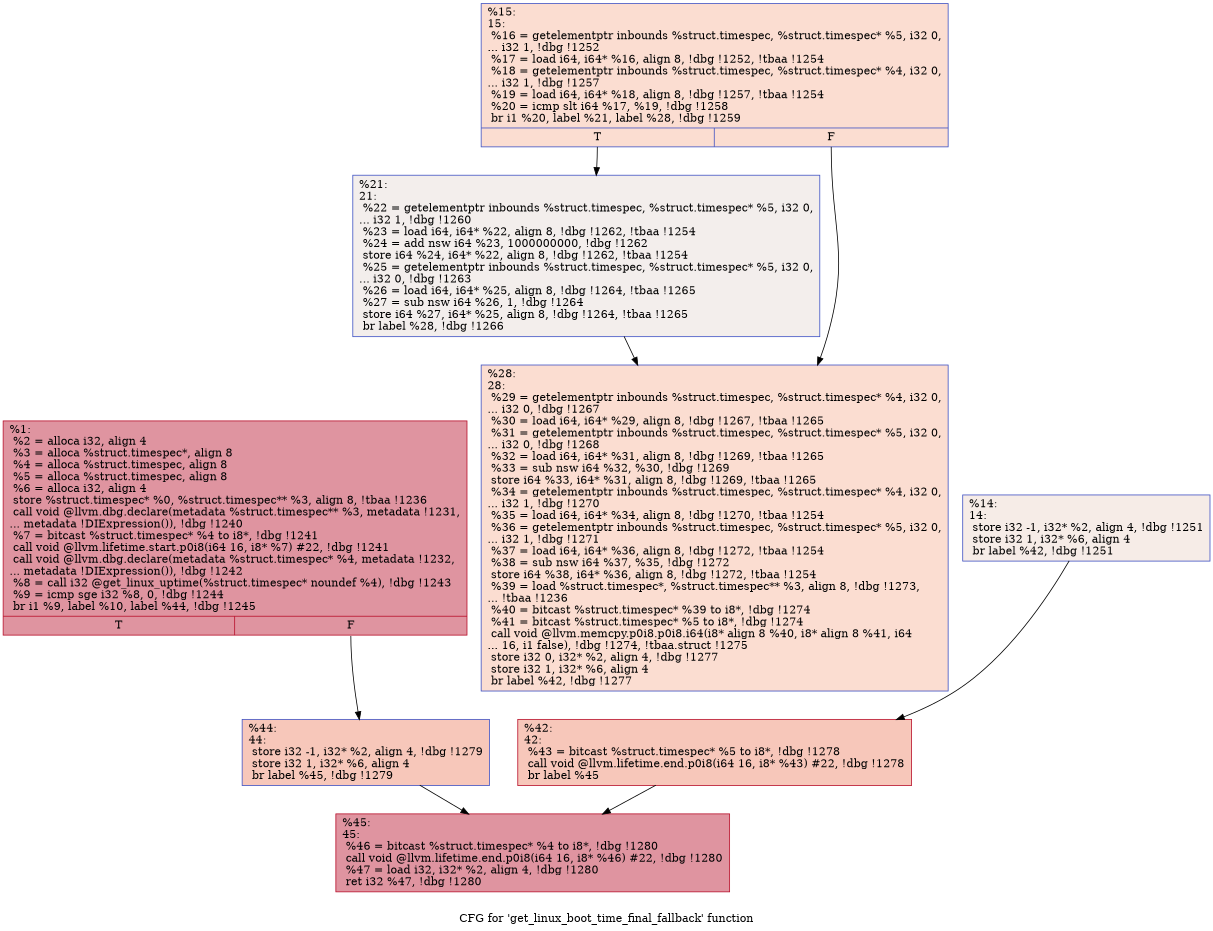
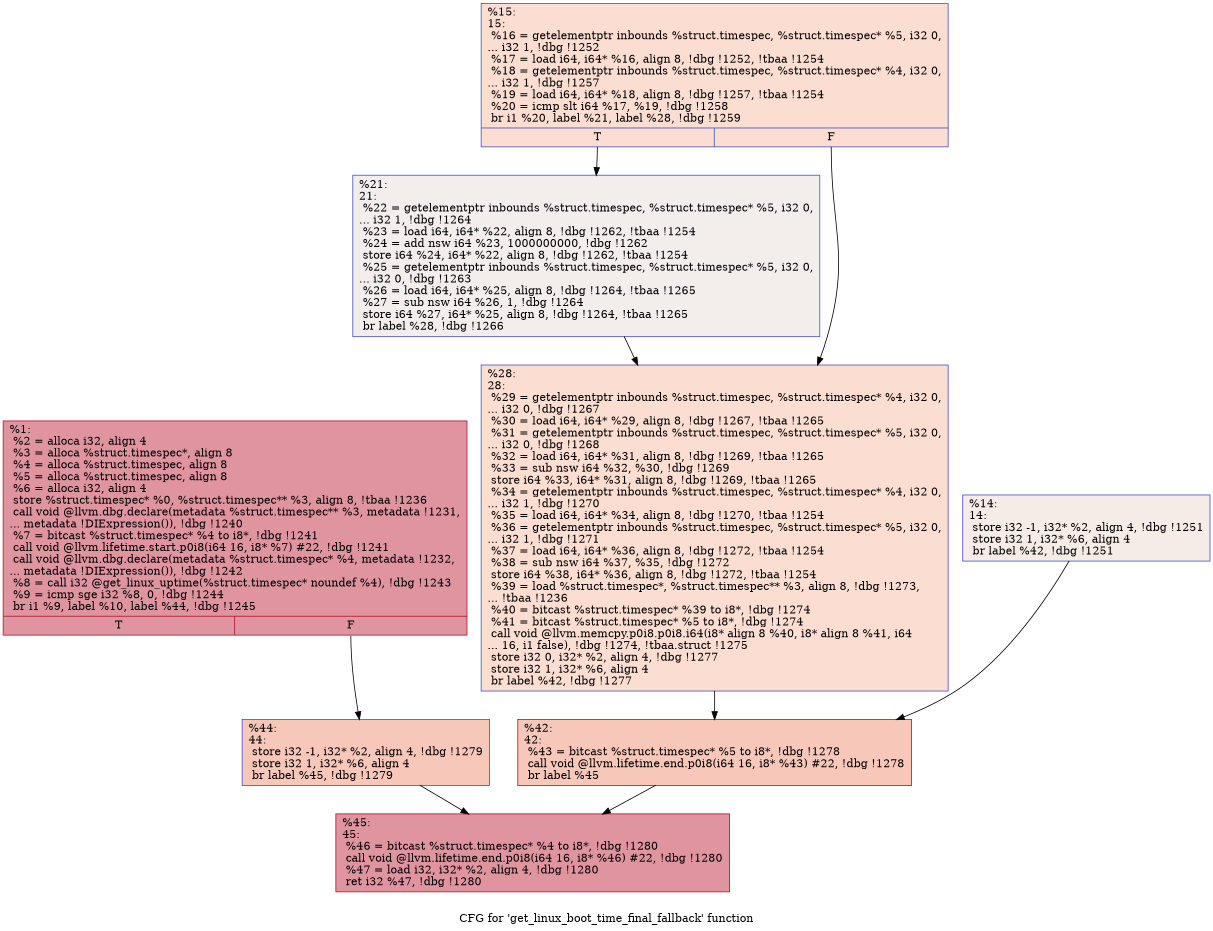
node "%21:": text "... i32 1, !dbg !1260" -> "... i32 1, !dbg !1264"
edge "%28:" -> "%42:": added
